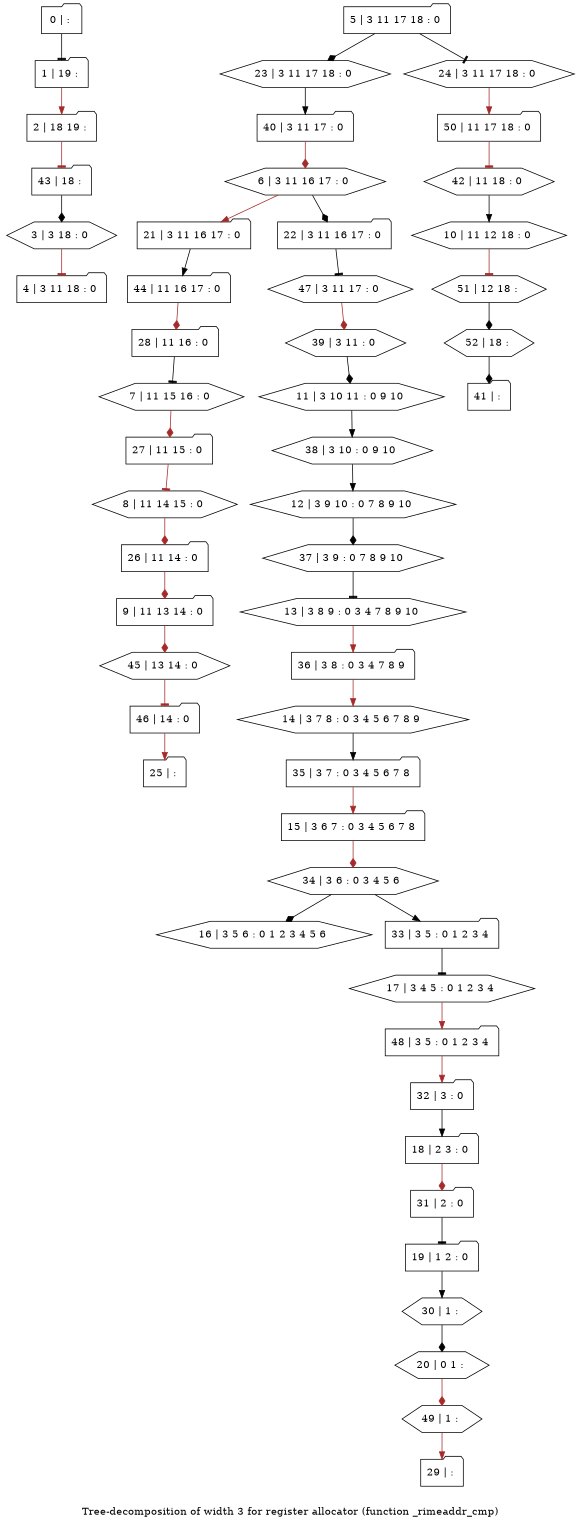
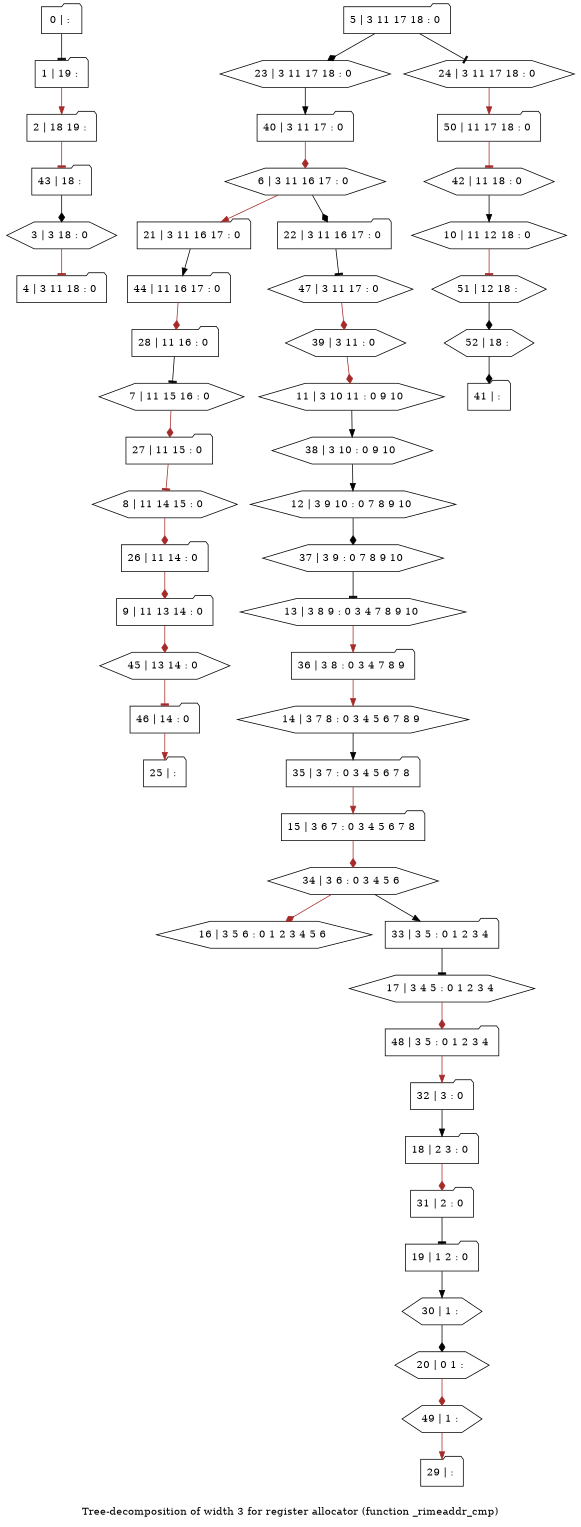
edge "39 | 3 11 : 0" -> "11 | 3 10 11 : 0 9 10": color black -> brown
edge "34 | 3 6 : 0 3 4 5 6" -> "16 | 3 5 6 : 0 1 2 3 4 5 6": color black -> brown
edge "17 | 3 4 5 : 0 1 2 3 4" -> "48 | 3 5 : 0 1 2 3 4": arrowhead normal -> diamond
